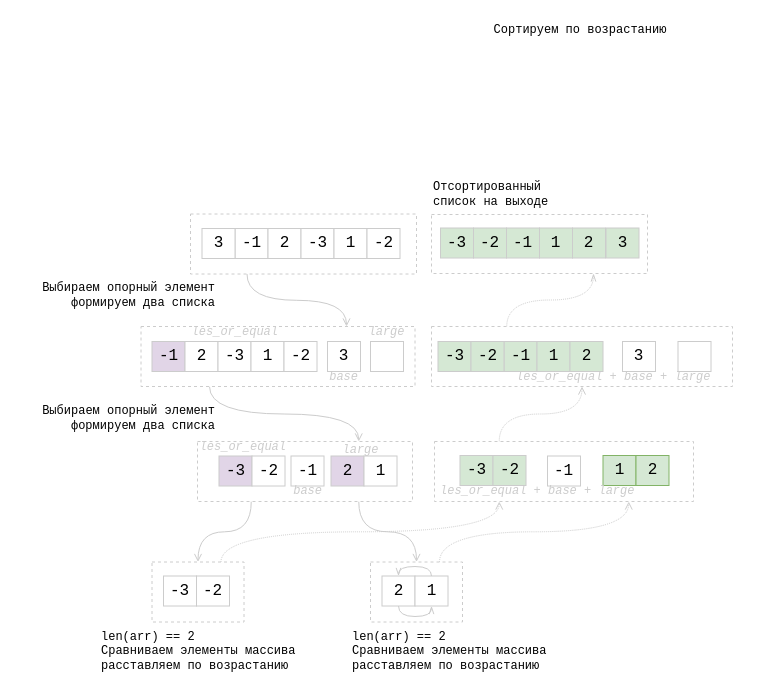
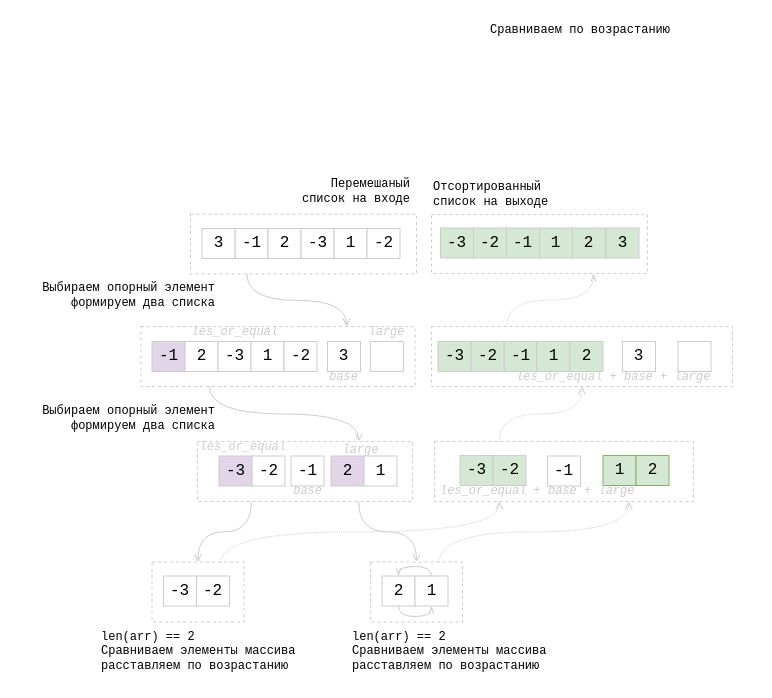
node "Сортируем по возрастанию": label "Сортируем по возрастанию" -> "Сравниваем по возрастанию"
node "Перемешаный список на входе": added
